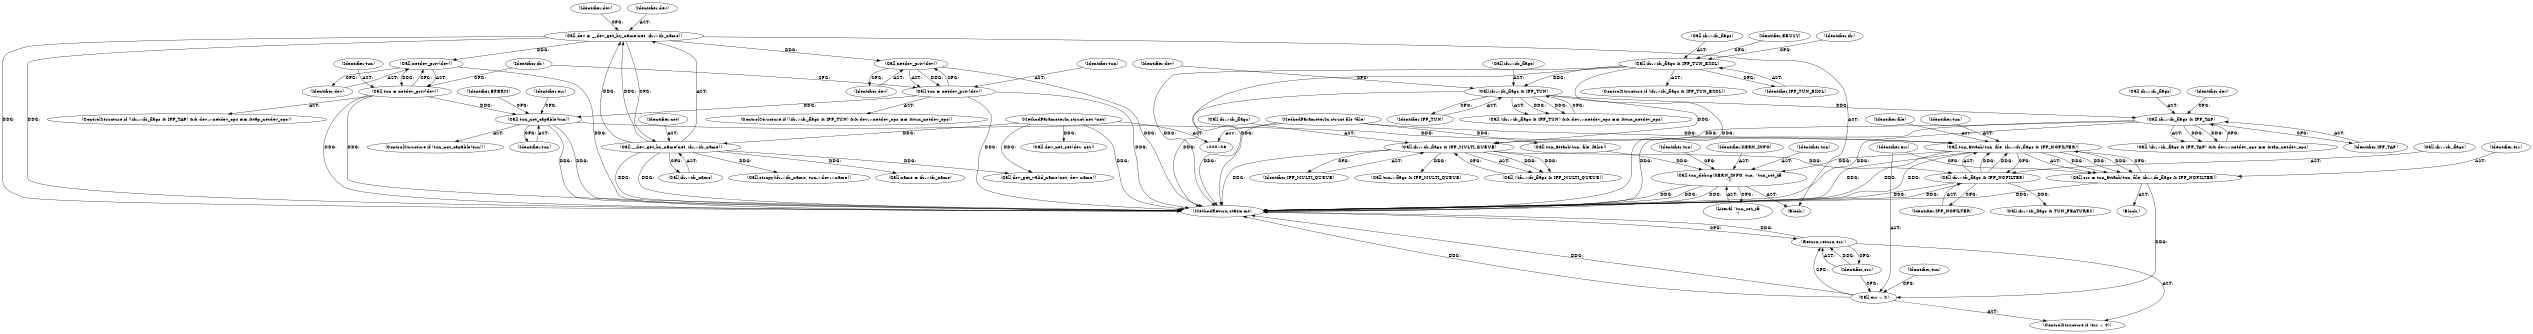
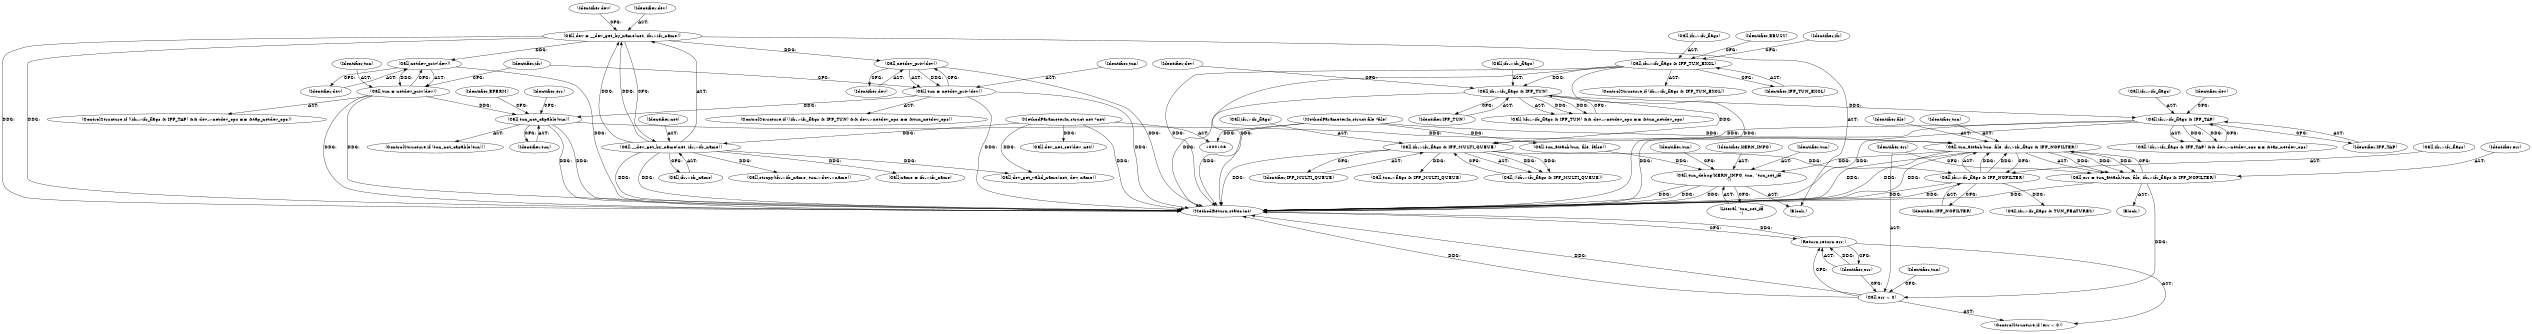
edge "(MethodParameterIn,struct file *file)" -> "1000106": label "AST: " -> "DDG: "
